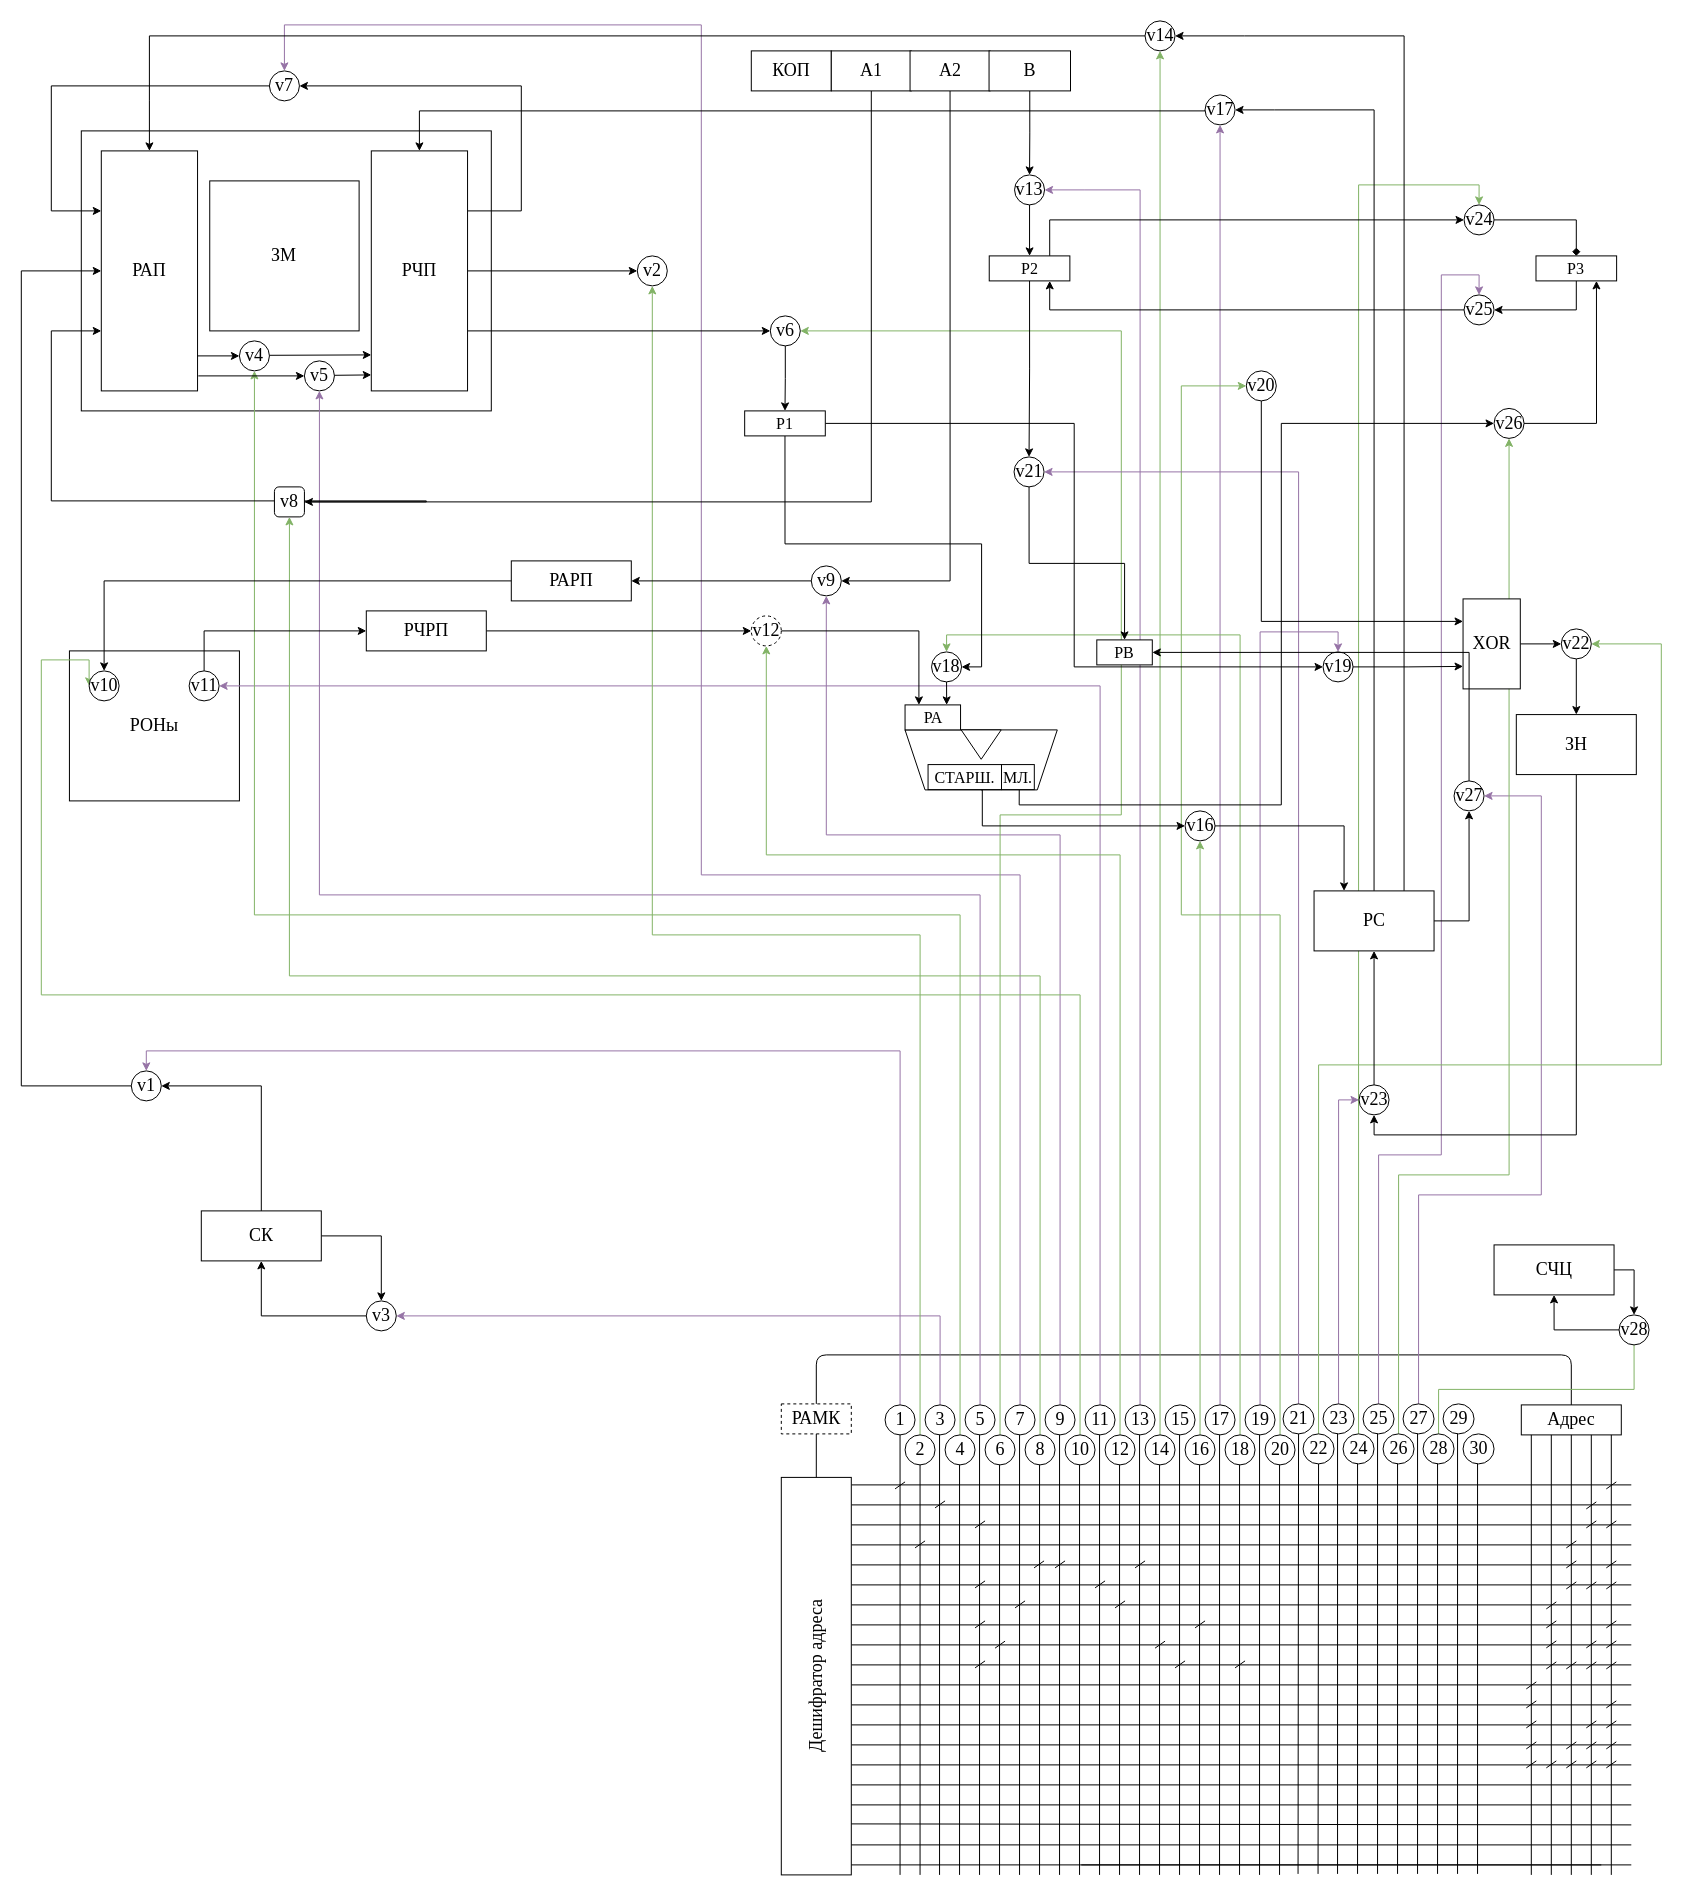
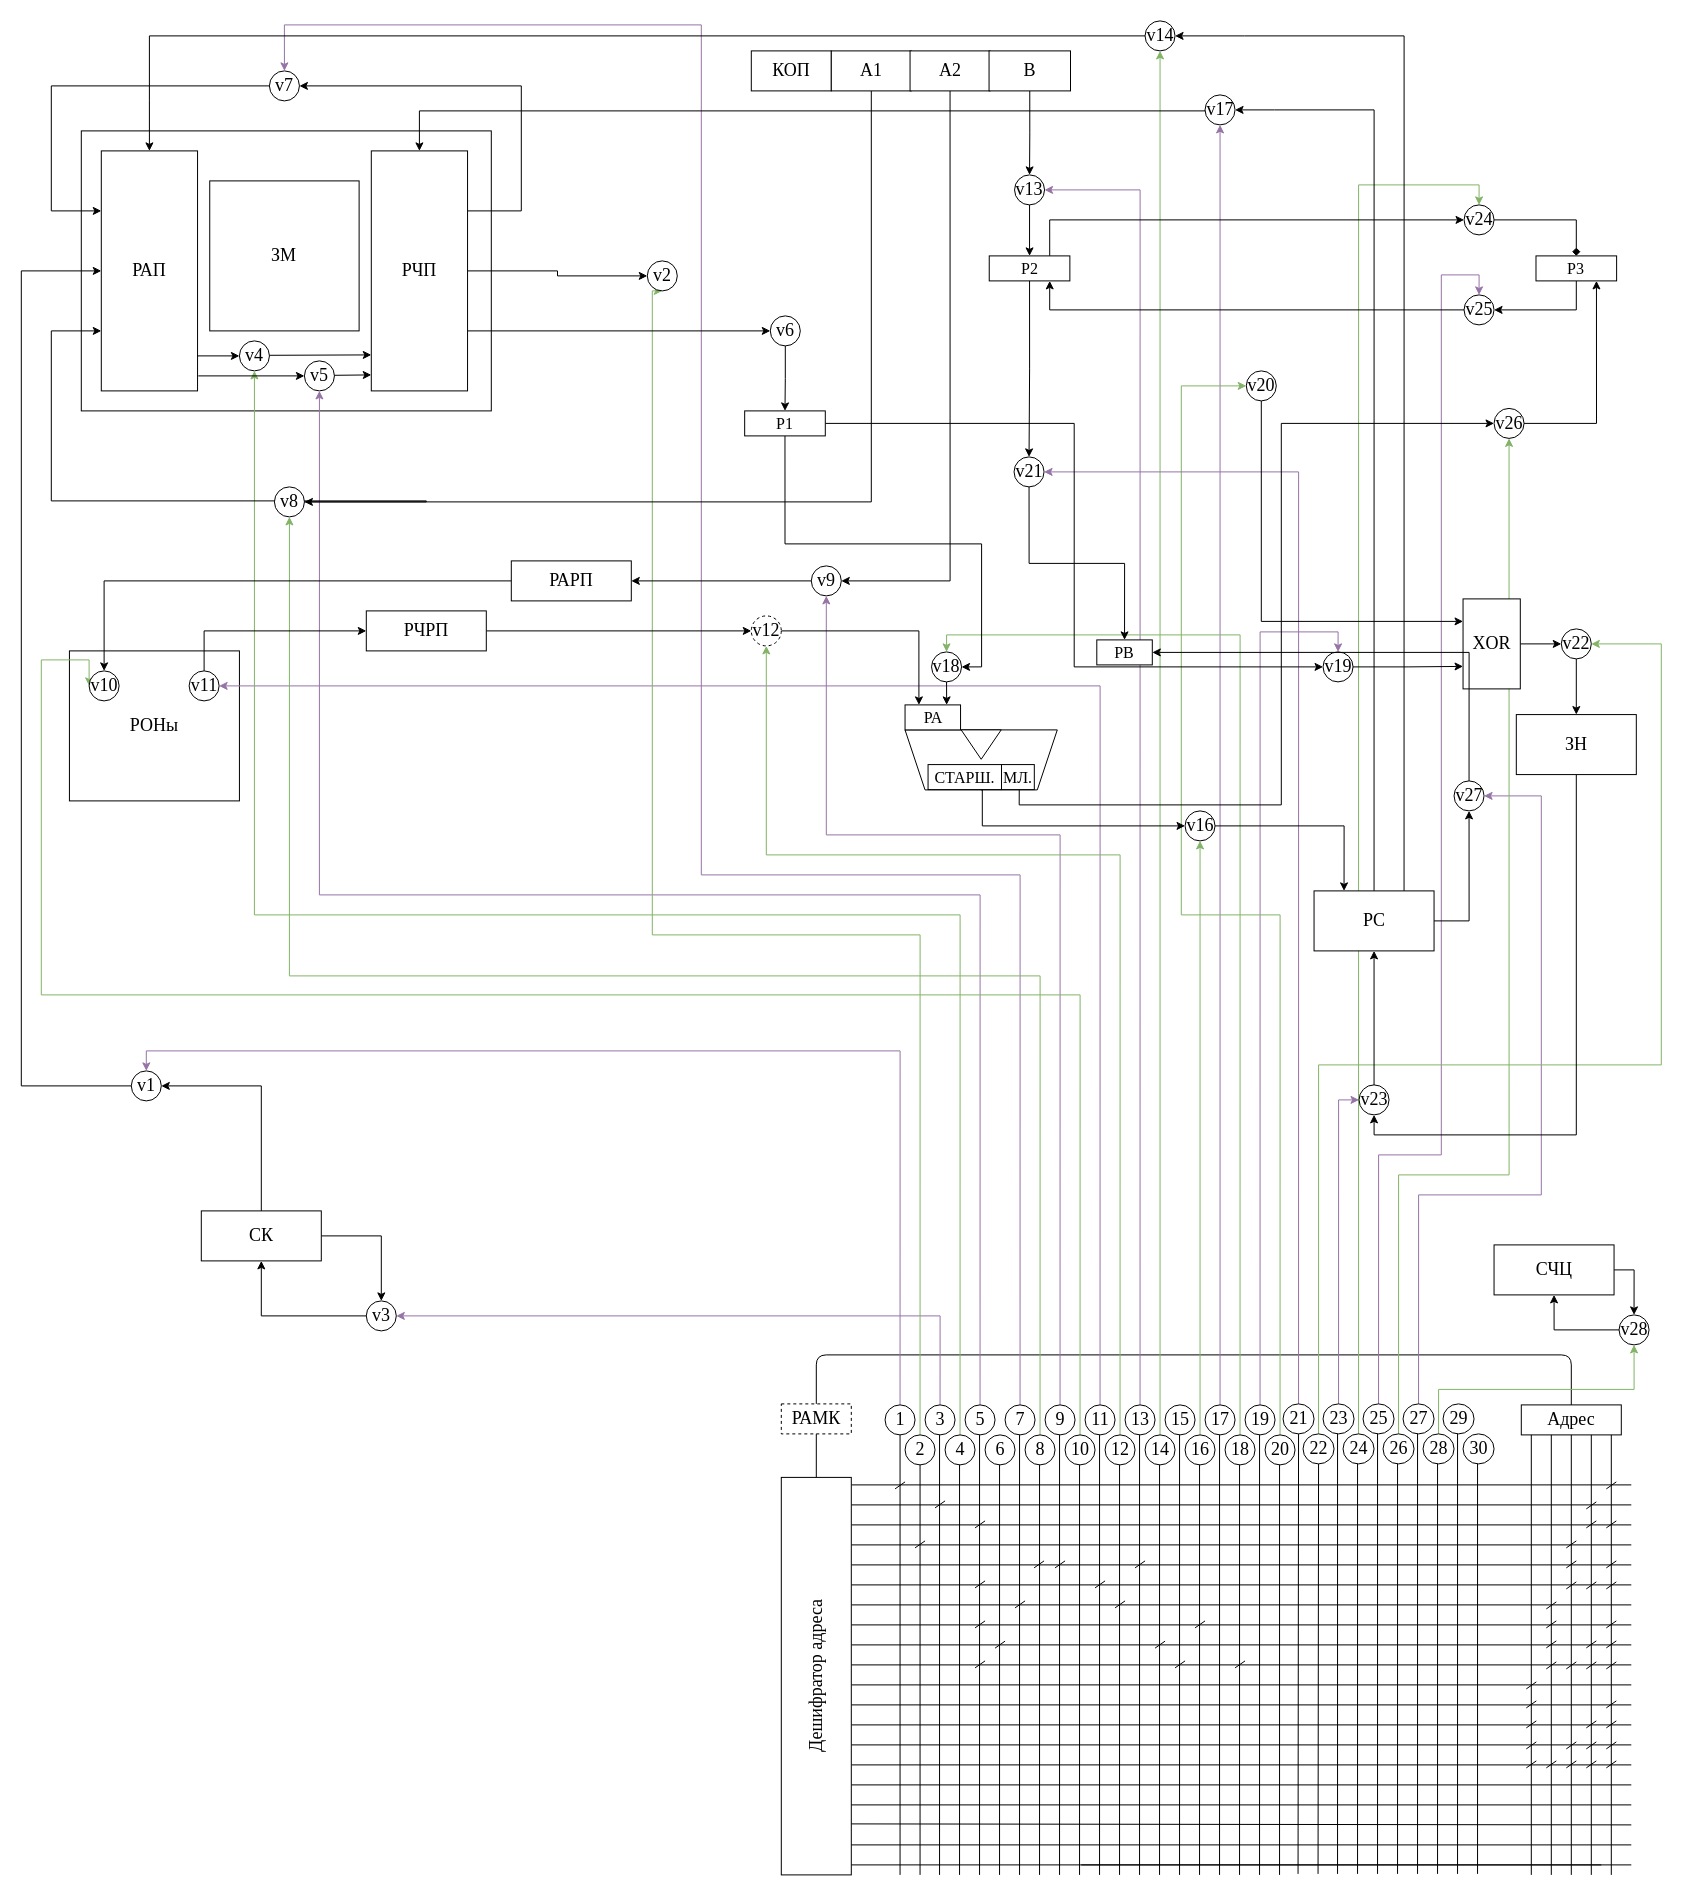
node "v2": moved (652, 271) -> (662, 276)
node "v8": shape rounded rectangle -> ellipse
edge "6" -> "v6": removed
edge "v28" -- "28": arrowhead none -> classic
